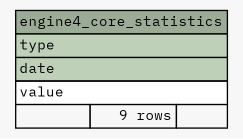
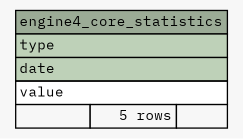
node "engine4_core_statistics": text "9 rows" -> "5 rows"
